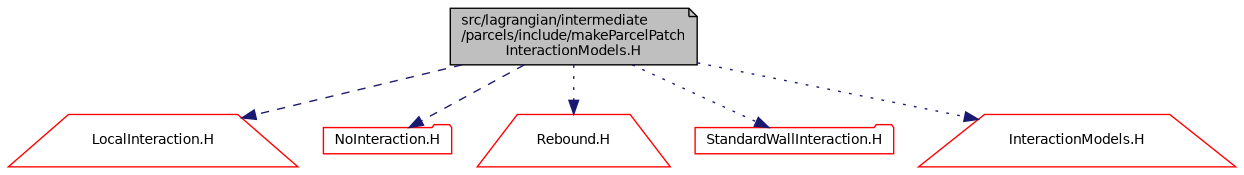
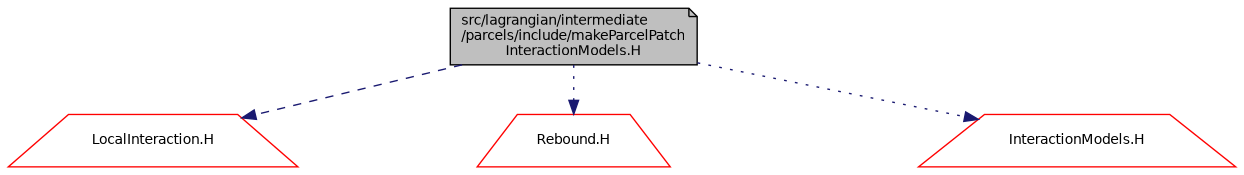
node "NoInteraction.H": removed
node "StandardWallInteraction.H": removed
